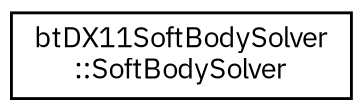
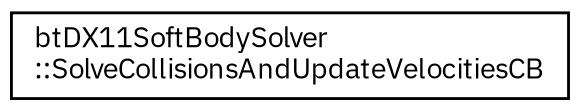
node "btDX11SoftBodySolver ::SoftBodySolver": label "btDX11SoftBodySolver ::SoftBodySolver" -> "btDX11SoftBodySolver ::SolveCollisionsAndUpdateVelocitiesCB"
